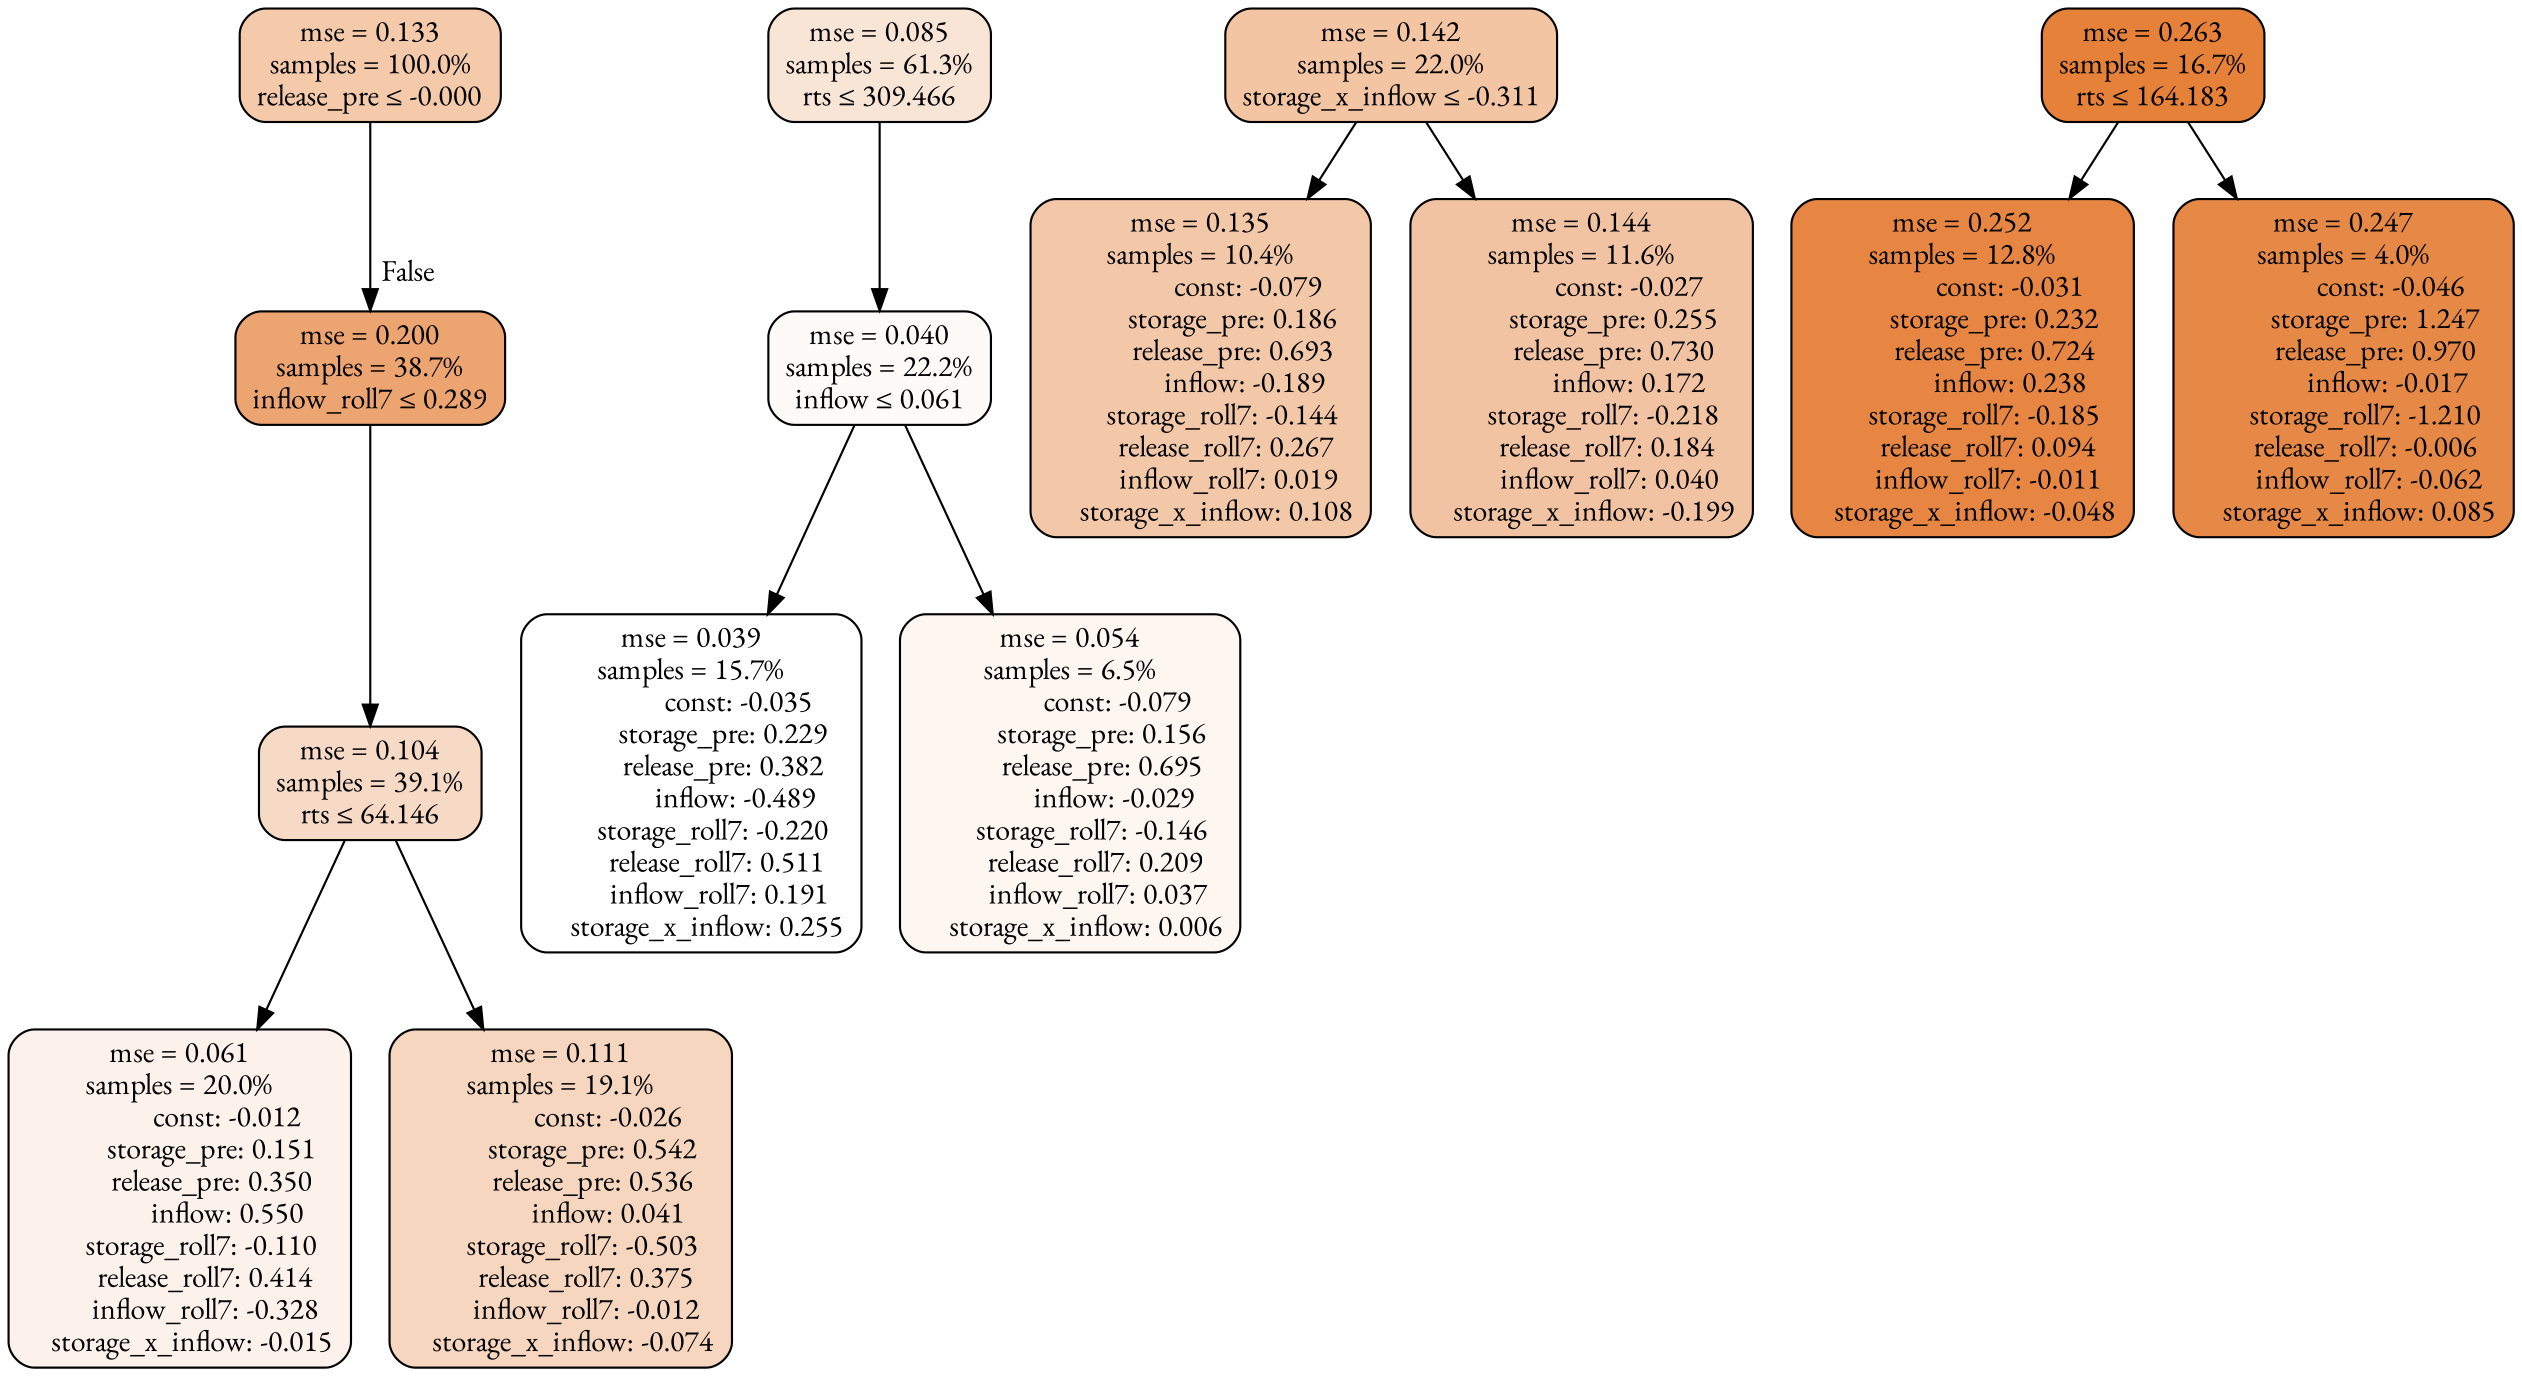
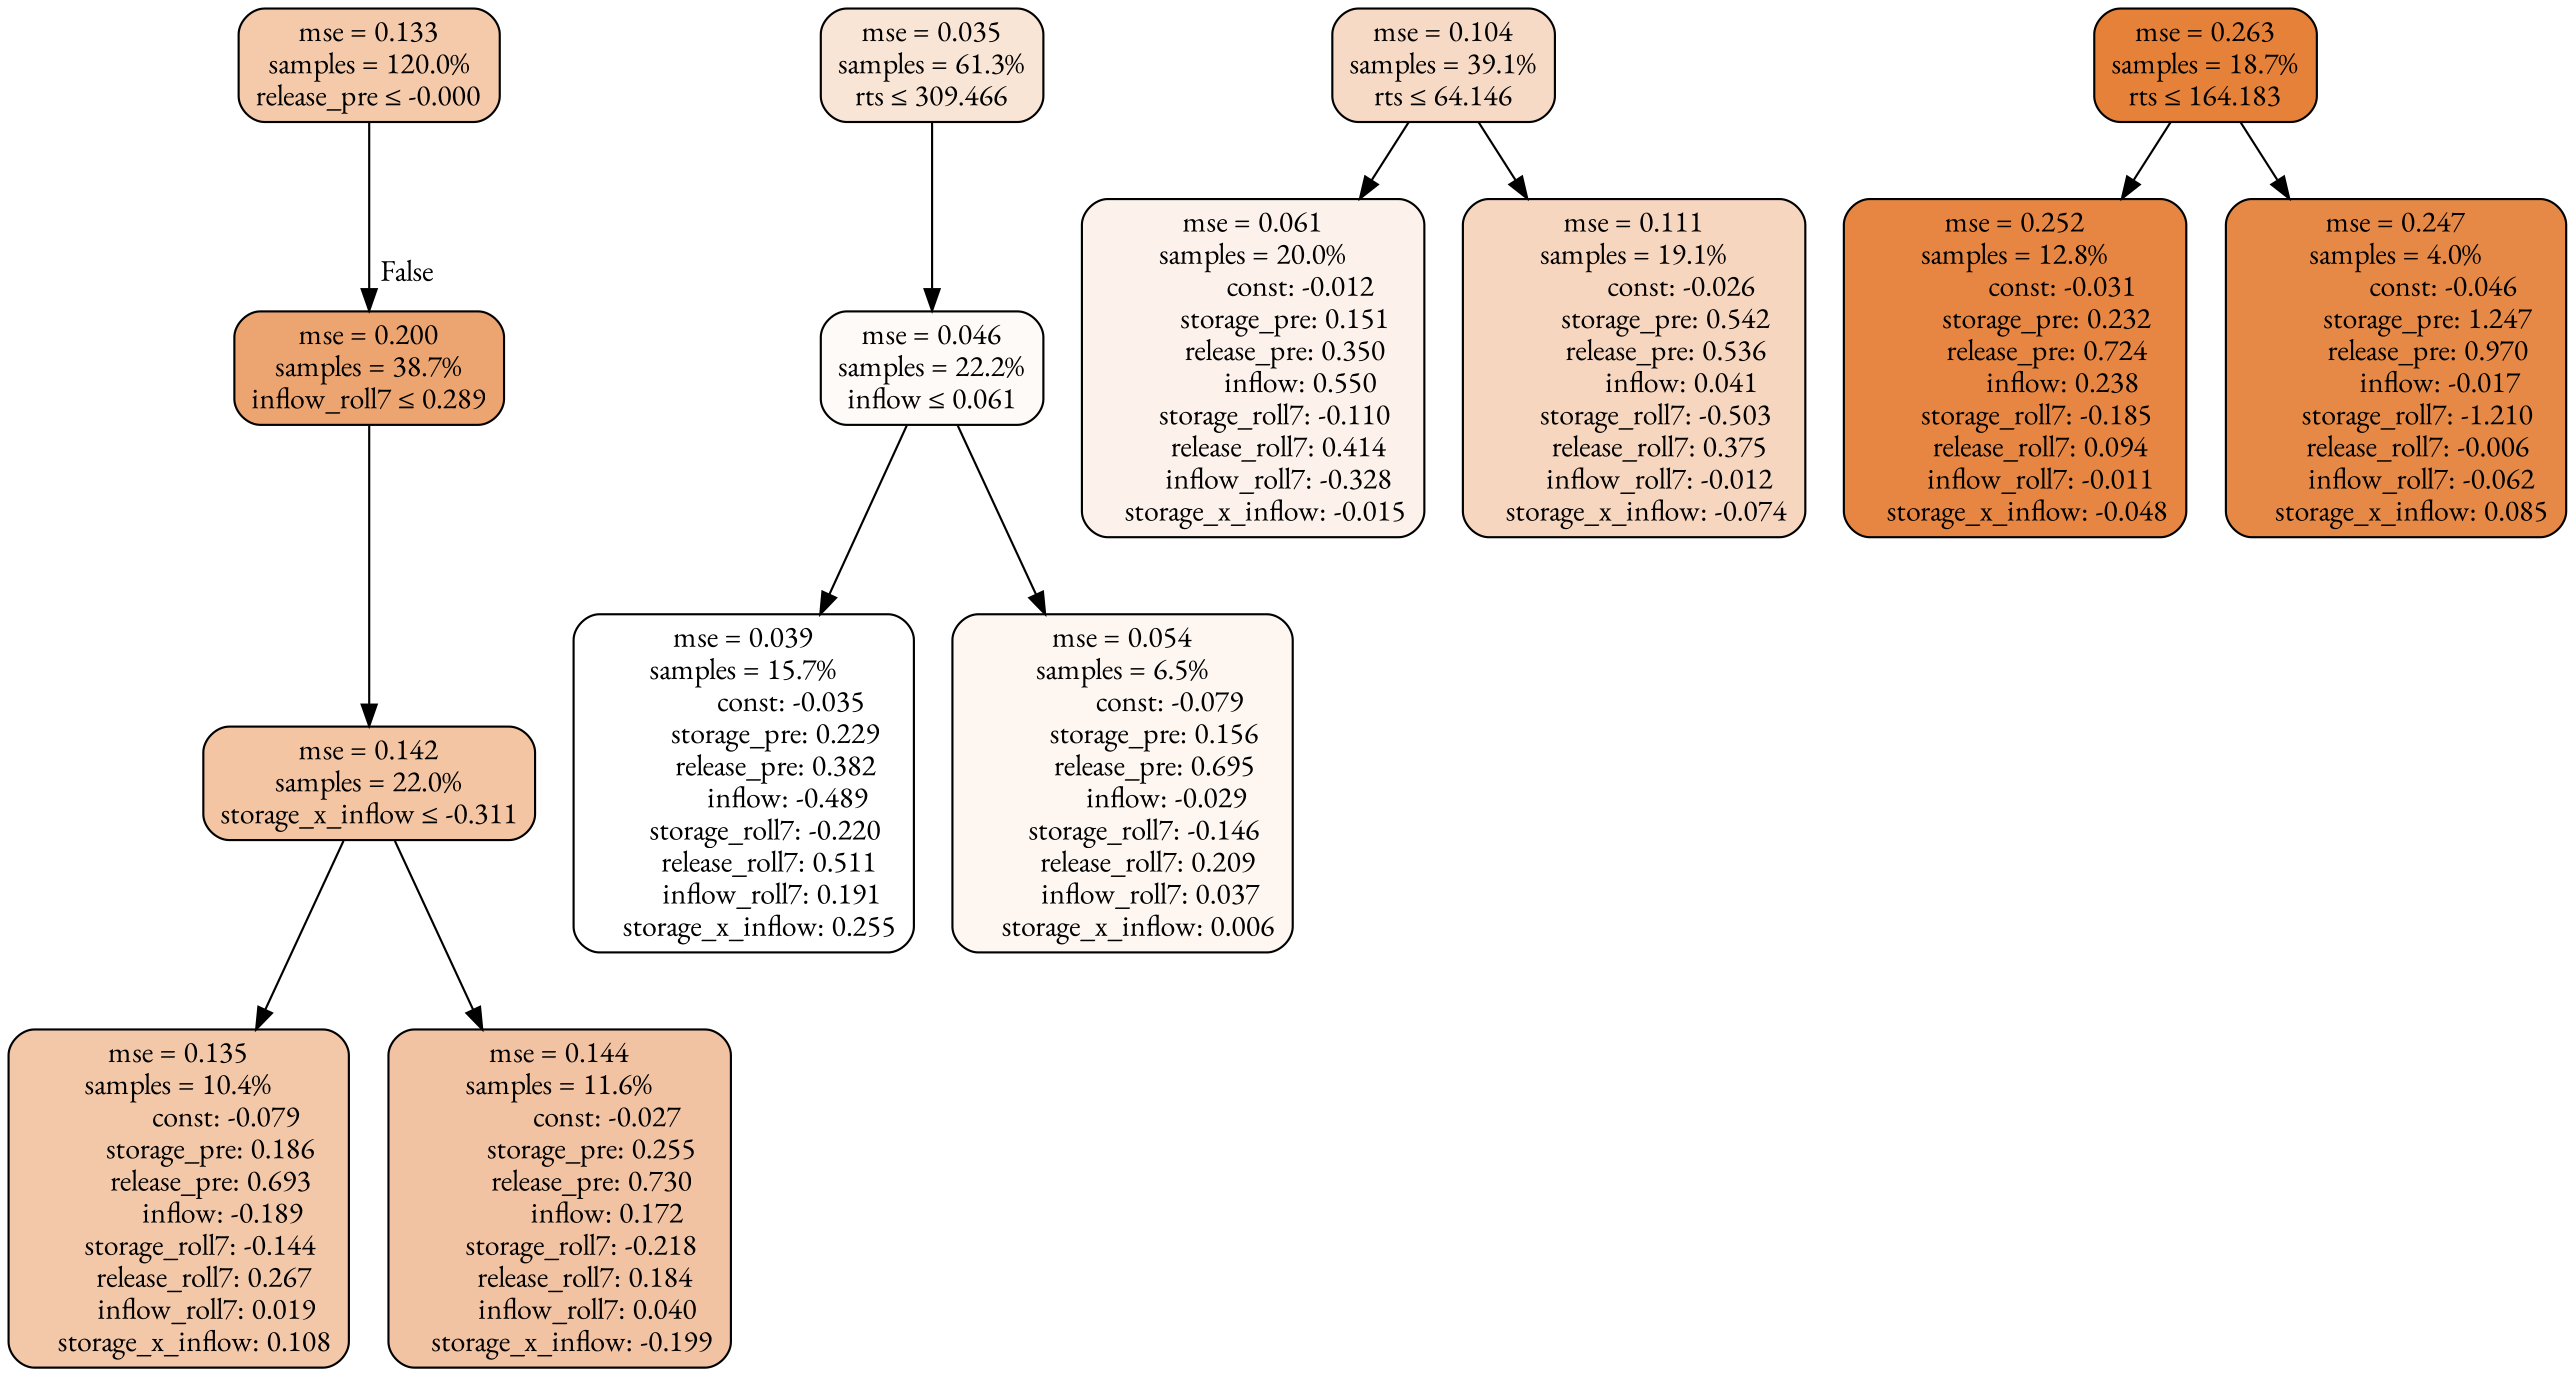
node "mse = 0.133 samples = 100.0% release_pre ≤ -0.000": label "mse = 0.133 samples = 100.0% release_pre ≤ -0.000" -> "mse = 0.133 samples = 120.0% release_pre ≤ -0.000"
node "mse = 0.085 samples = 61.3% rts ≤ 309.466": label "mse = 0.085 samples = 61.3% rts ≤ 309.466" -> "mse = 0.035 samples = 61.3% rts ≤ 309.466"
node "mse = 0.263 samples = 16.7% rts ≤ 164.183": label "mse = 0.263 samples = 16.7% rts ≤ 164.183" -> "mse = 0.263 samples = 18.7% rts ≤ 164.183"
node "mse = 0.040 samples = 22.2% inflow ≤ 0.061": label "mse = 0.040 samples = 22.2% inflow ≤ 0.061" -> "mse = 0.046 samples = 22.2% inflow ≤ 0.061"
edge "mse = 0.200 samples = 38.7% inflow_roll7 ≤ 0.289" -> "mse = 0.104 samples = 39.1% rts ≤ 64.146": now "mse = 0.200 samples = 38.7% inflow_roll7 ≤ 0.289" -> "mse = 0.142 samples = 22.0% storage_x_inflow ≤ -0.311"
